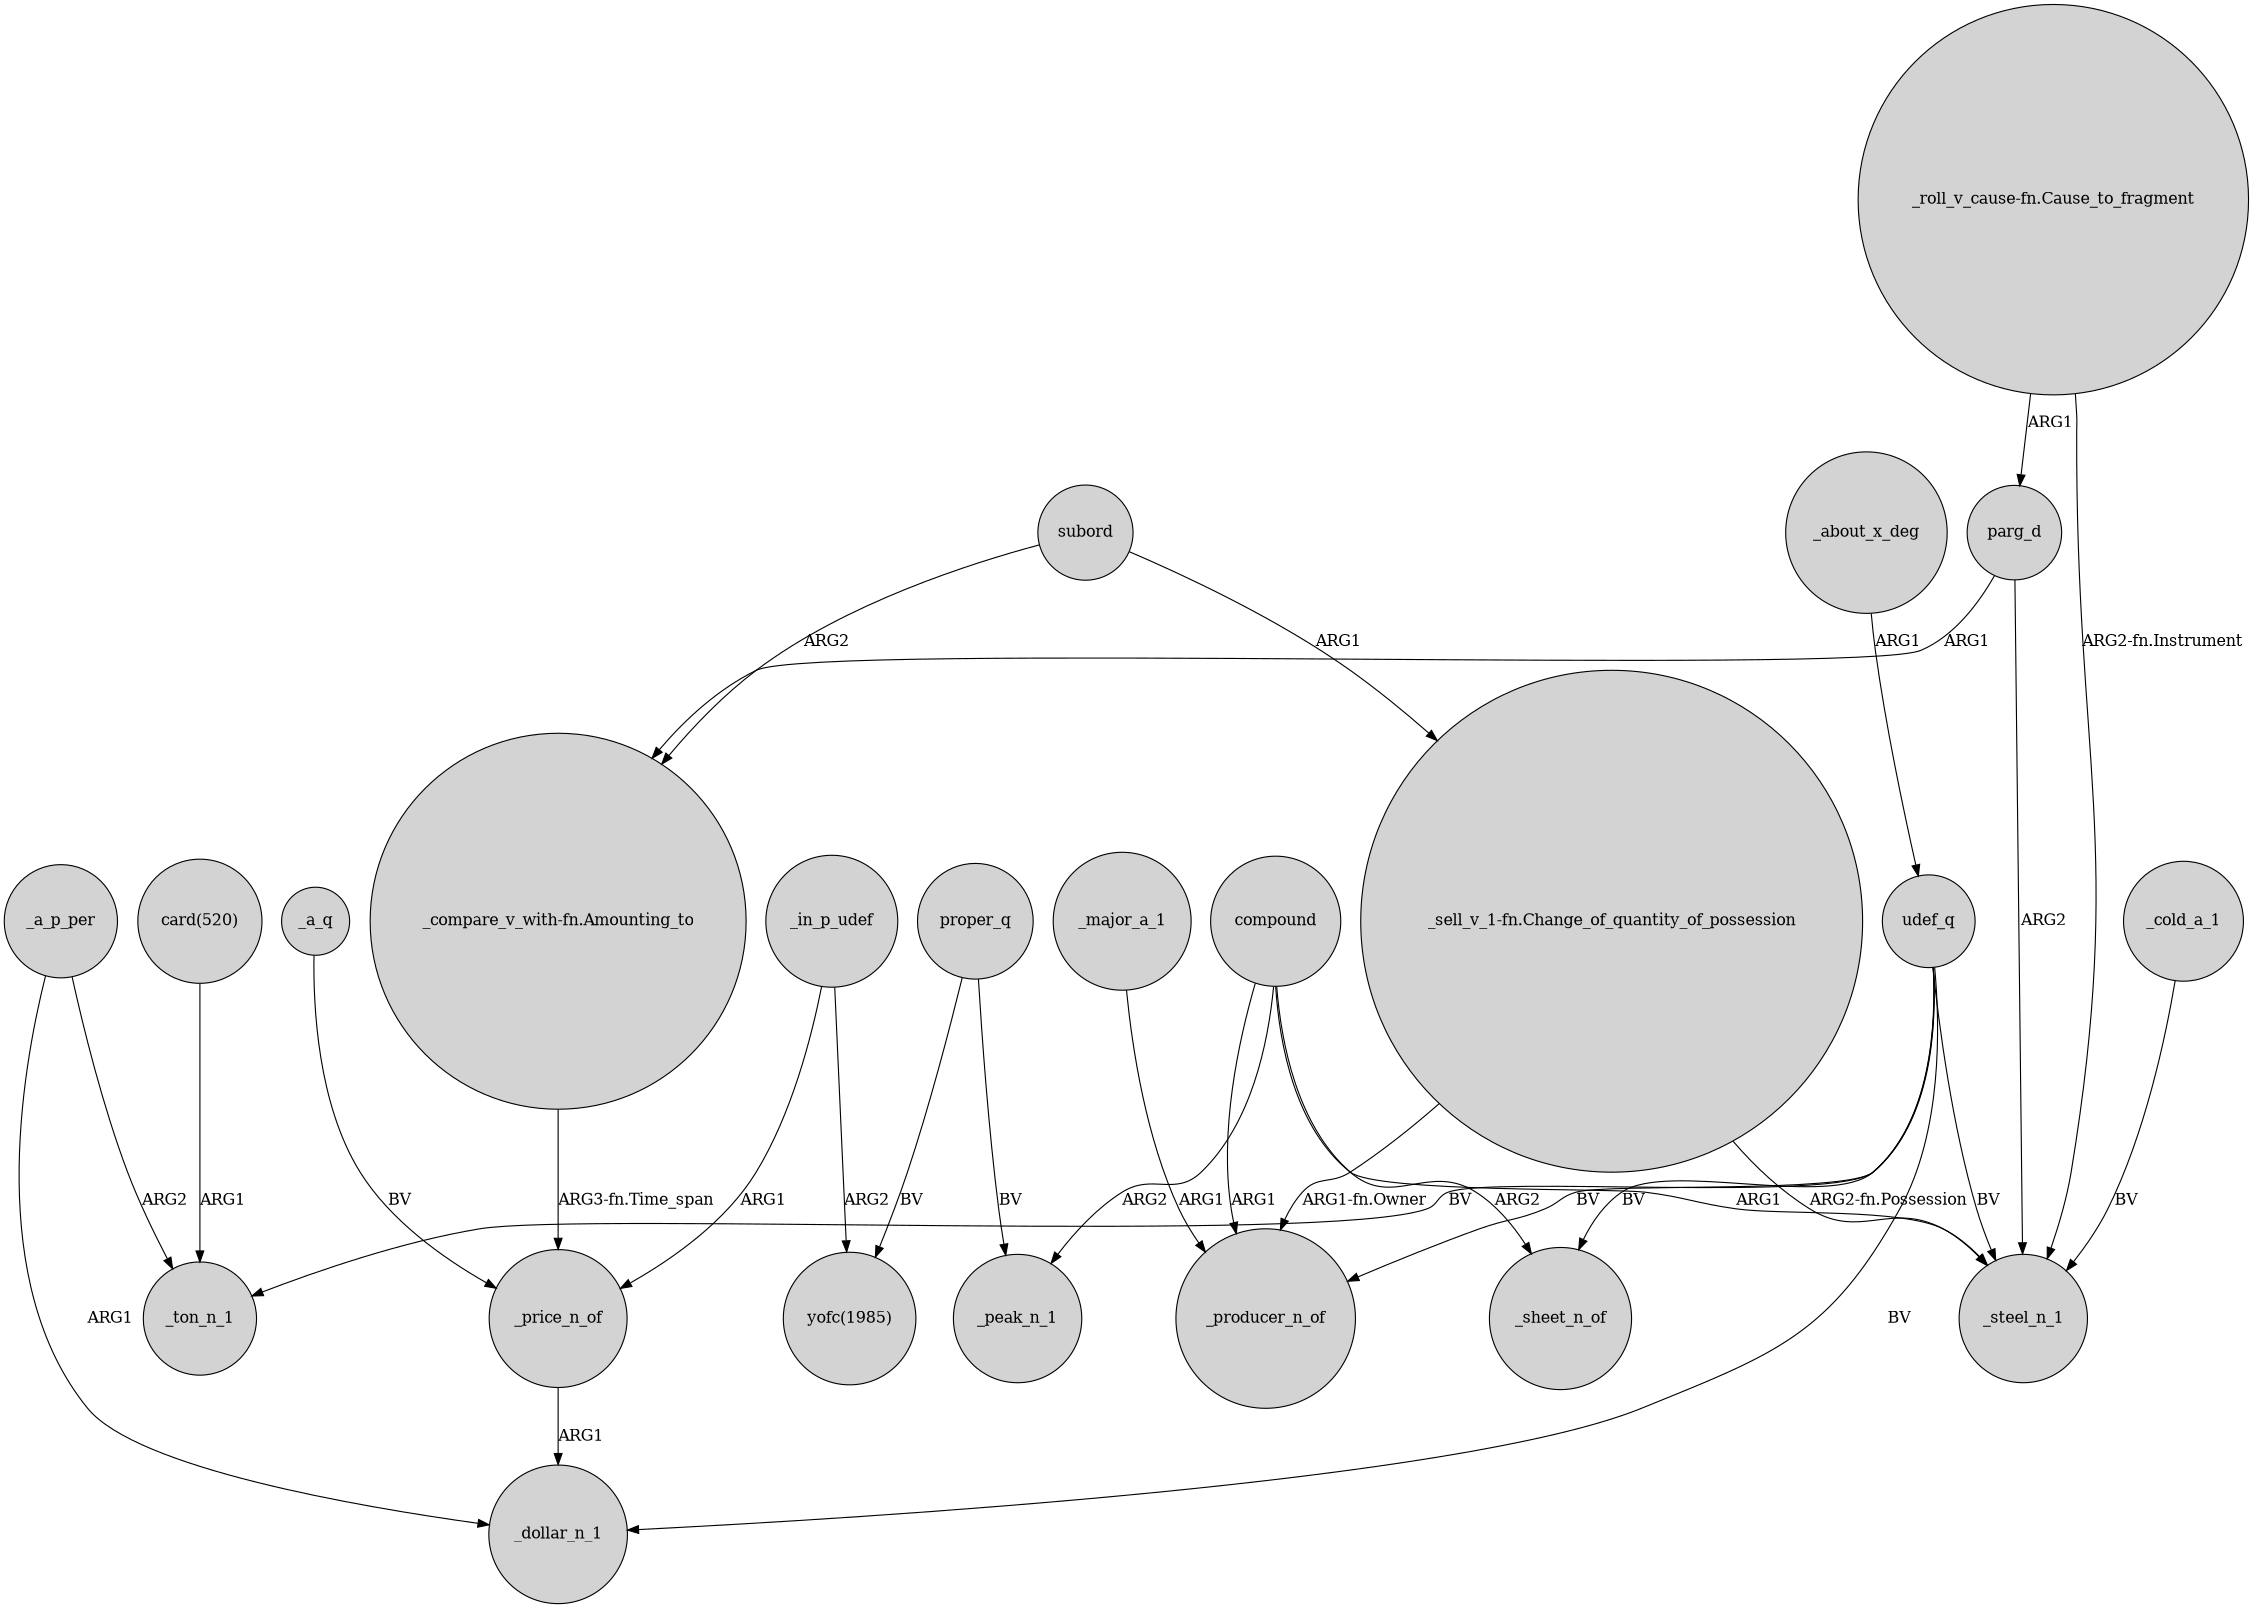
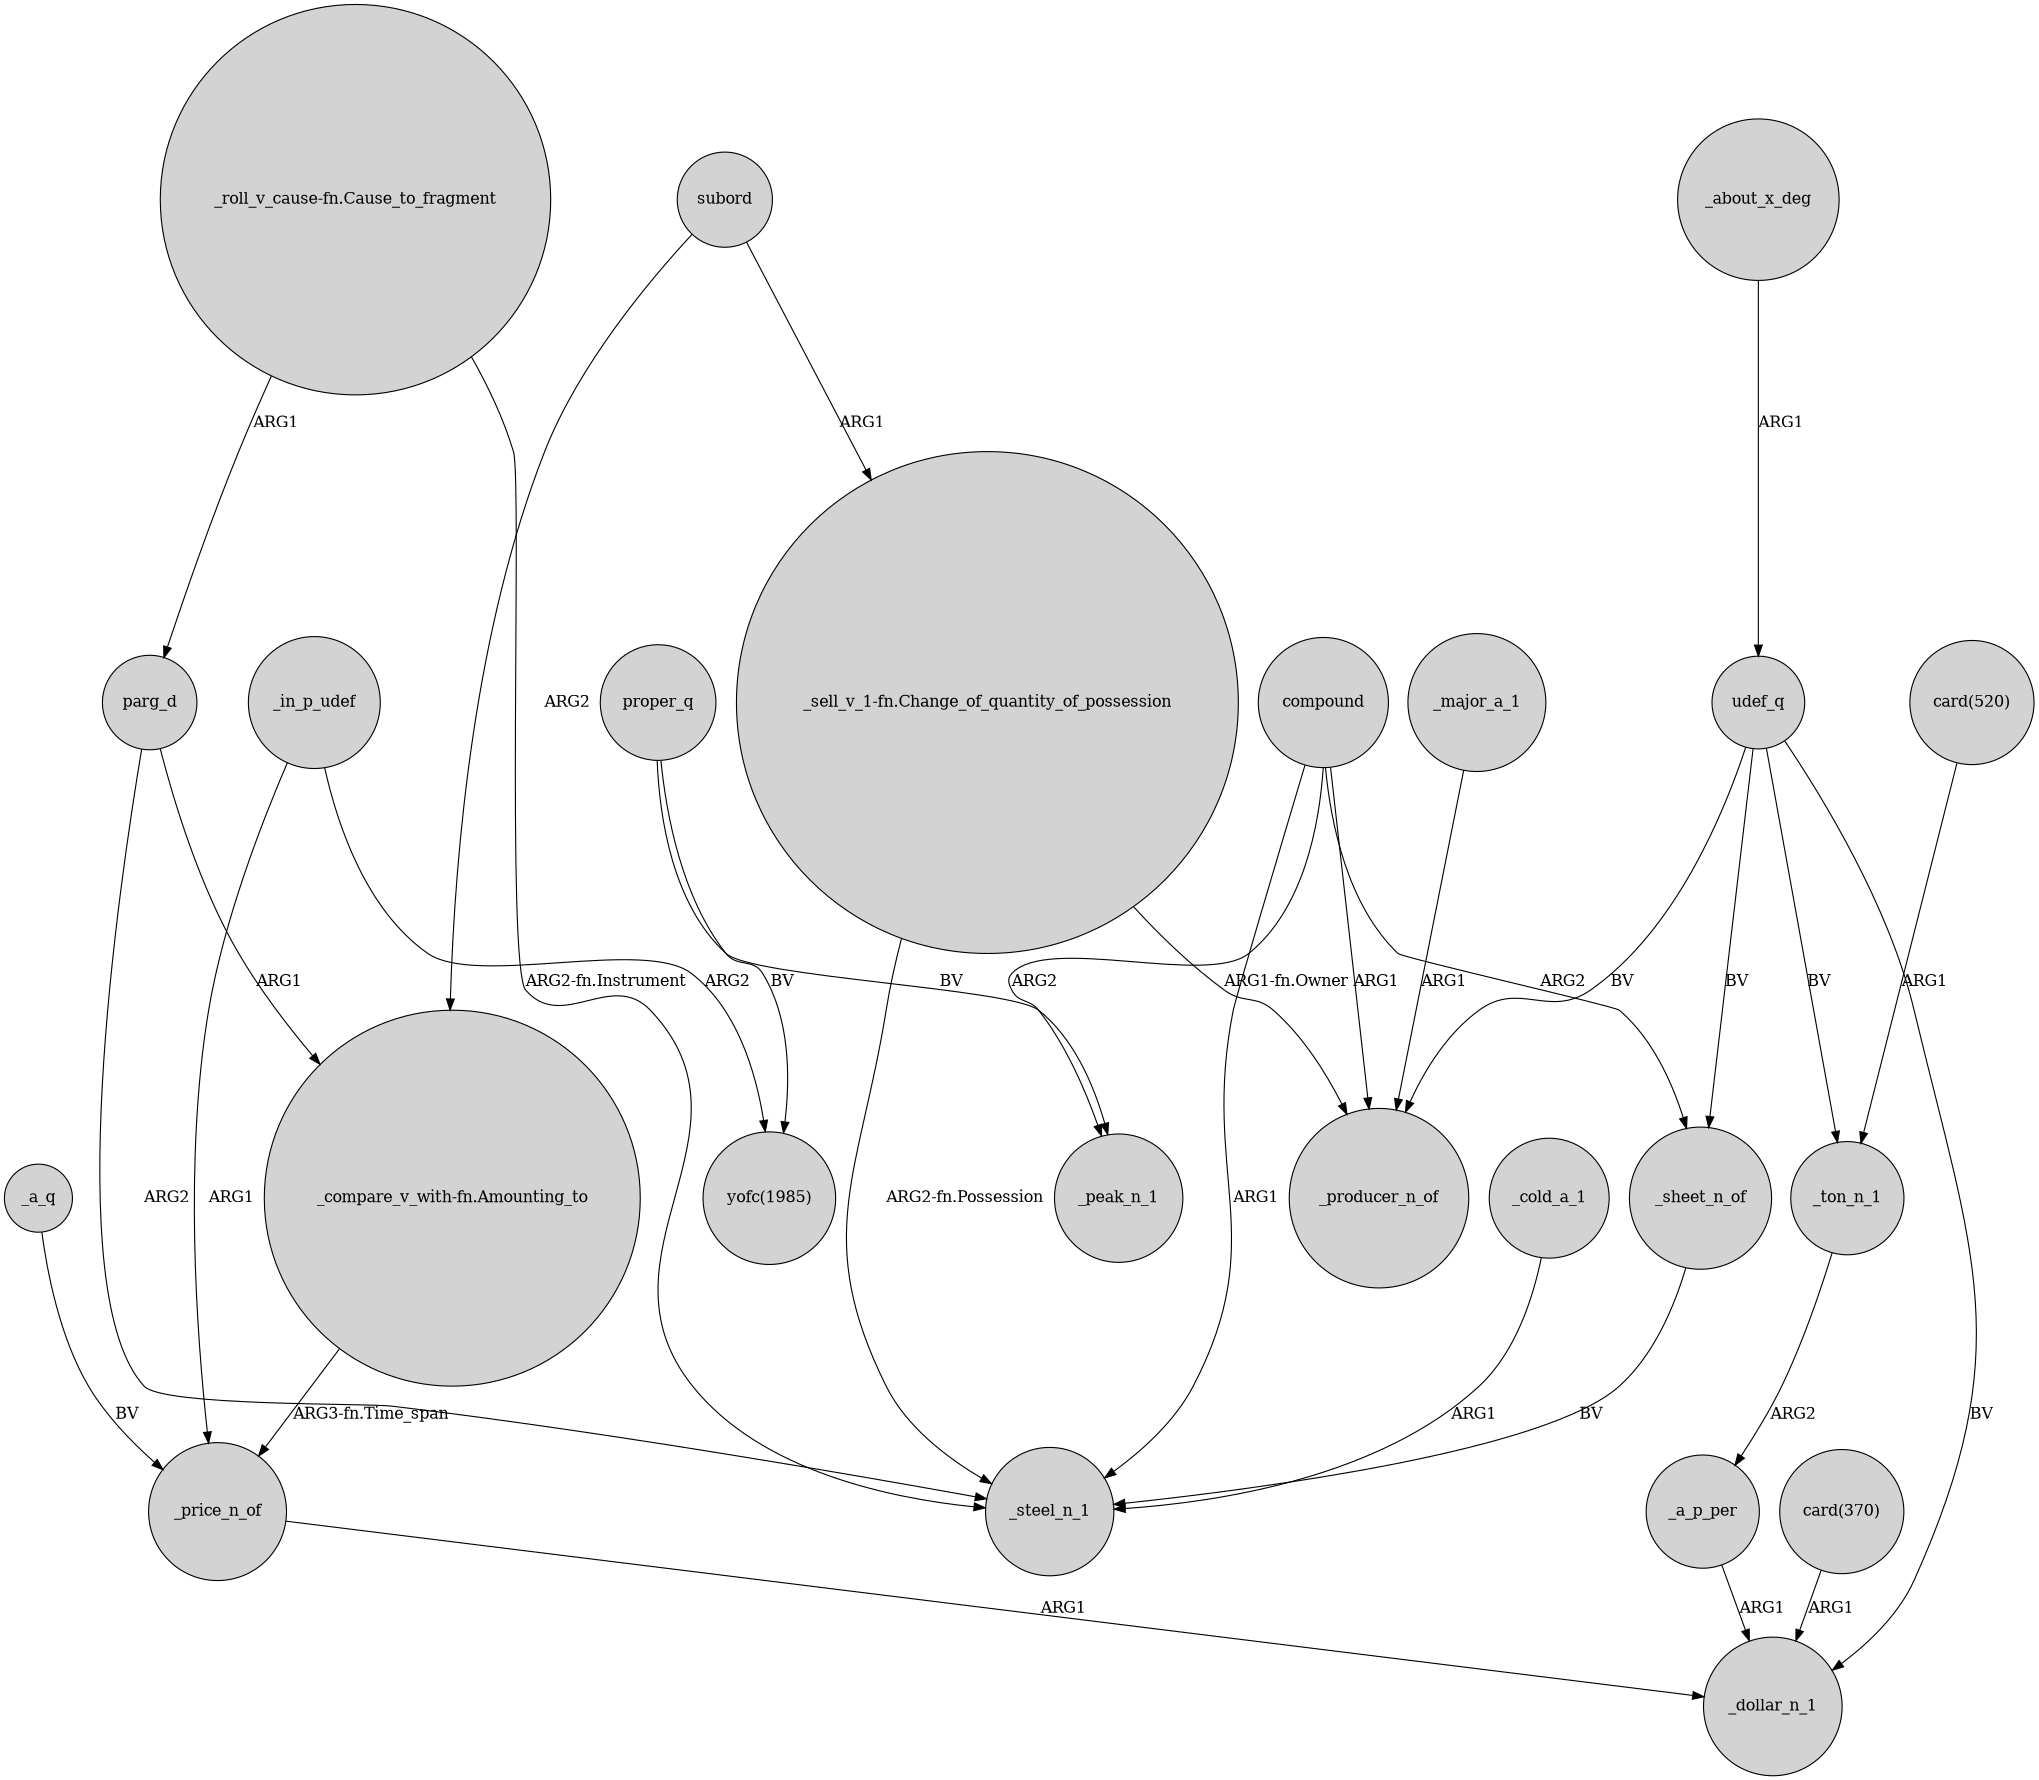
edge "udef_q" -> "_steel_n_1": now "_sheet_n_of" -> "_steel_n_1"
edge "_a_p_per" -> "_ton_n_1": reversed
edge "_cold_a_1" -> "_steel_n_1": label "BV" -> "ARG1"
node "card(370)": added
